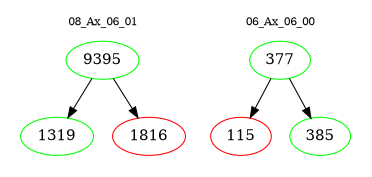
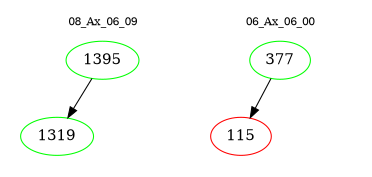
cluster "08_Ax_06_01": label "08_Ax_06_01" -> "08_Ax_06_09"
node "9395": label "9395" -> "1395"
node "1816": removed
node "385": removed
